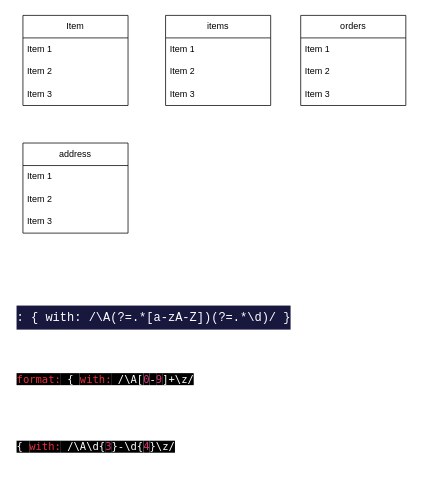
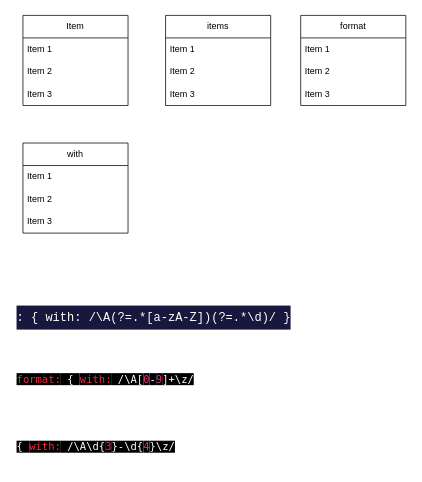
node "orders": label "orders" -> "format"
node "address": label "address" -> "with"
